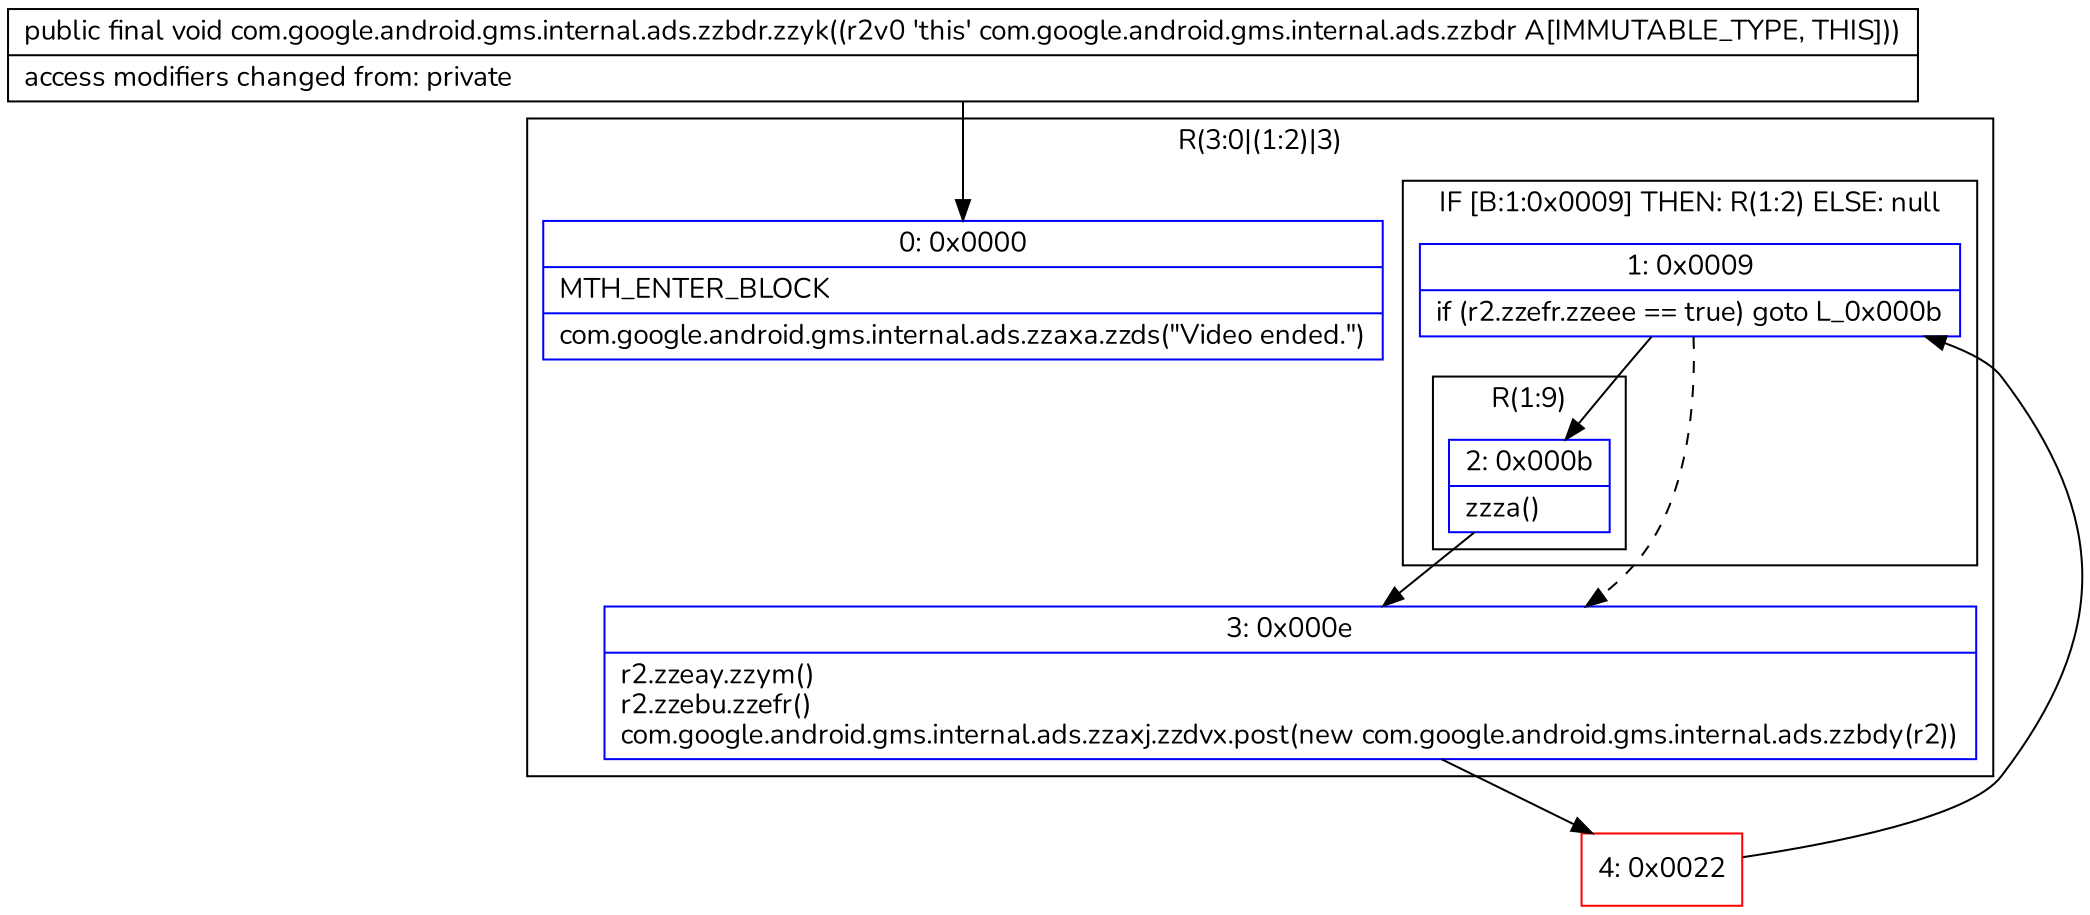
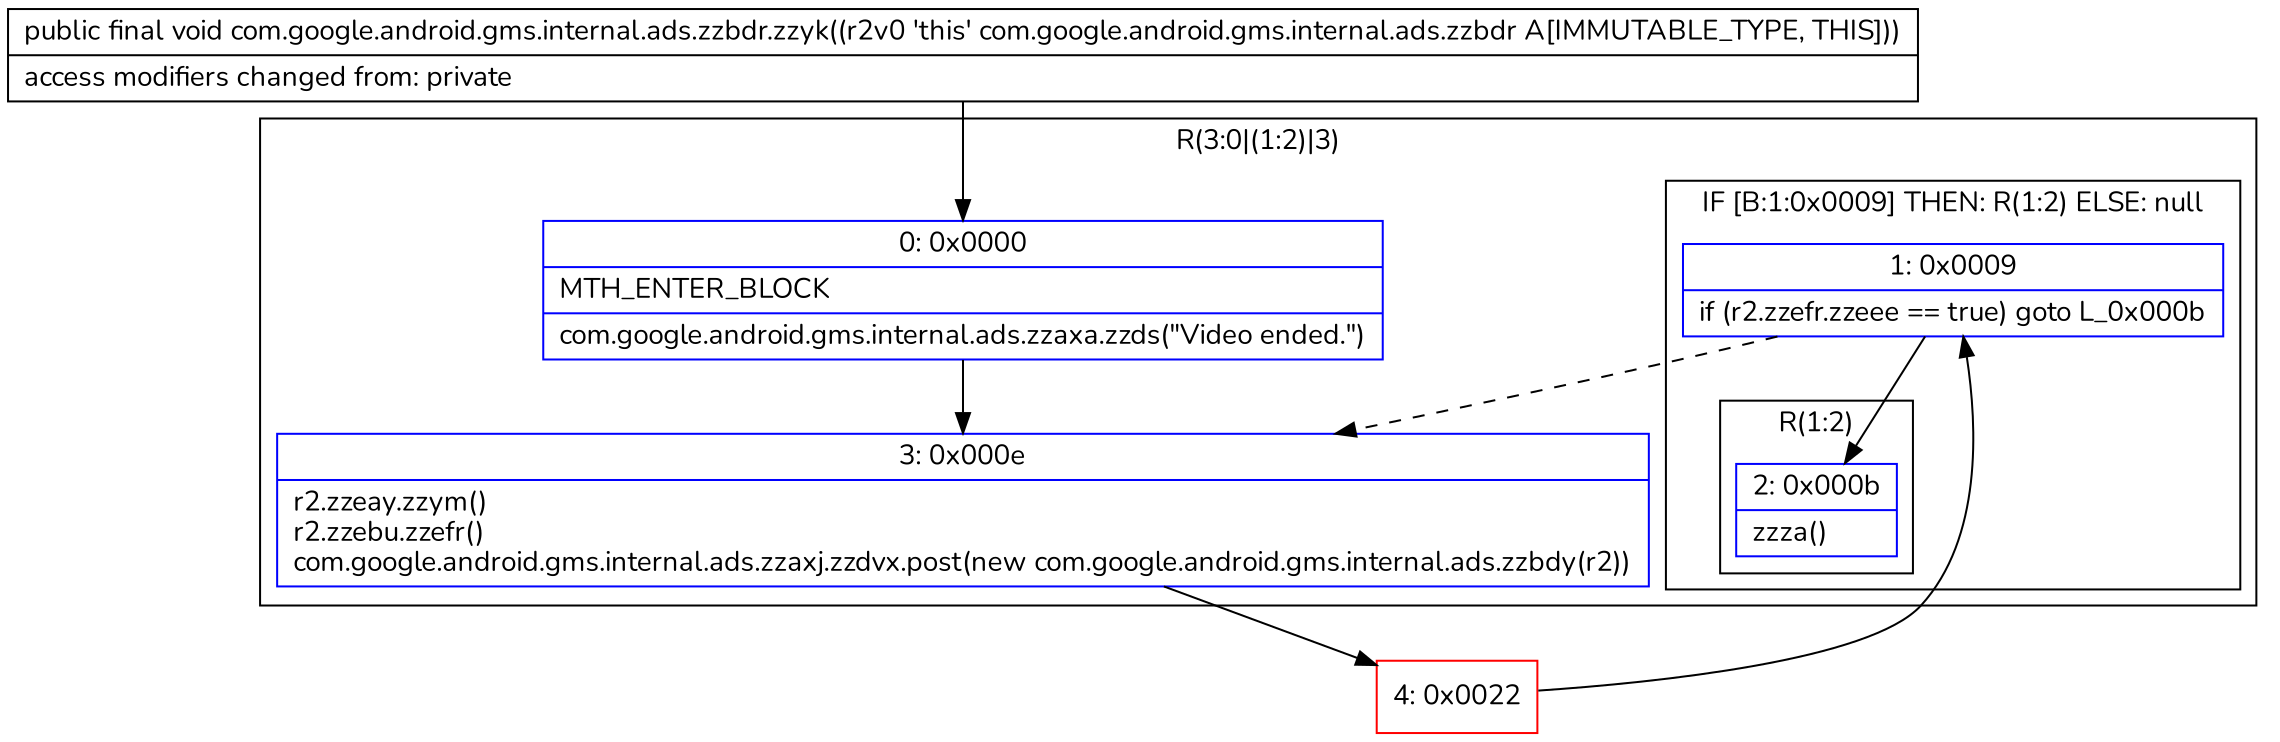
cluster "R(1:9)": label "R(1:9)" -> "R(1:2)"
edge "2: 0x000b" -> "3: 0x000e": now "0: 0x0000" -> "3: 0x000e"
